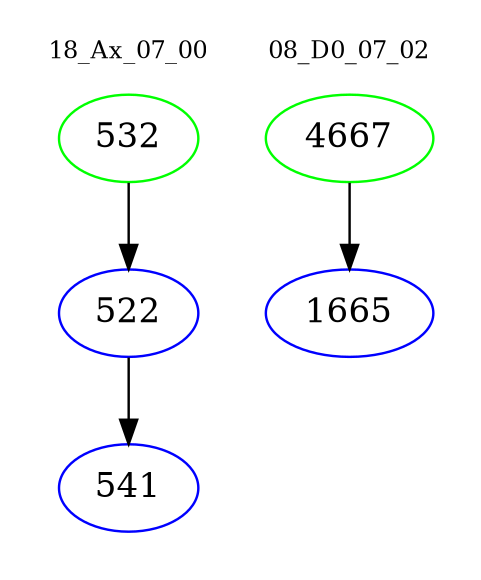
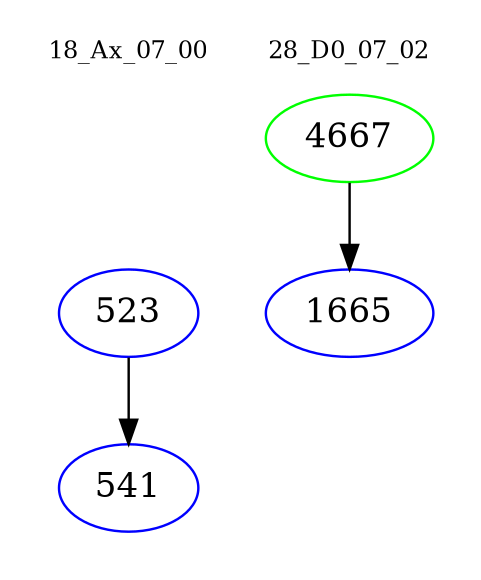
cluster "08_D0_07_02": label "08_D0_07_02" -> "28_D0_07_02"
node "532": removed
node "522": label "522" -> "523"
